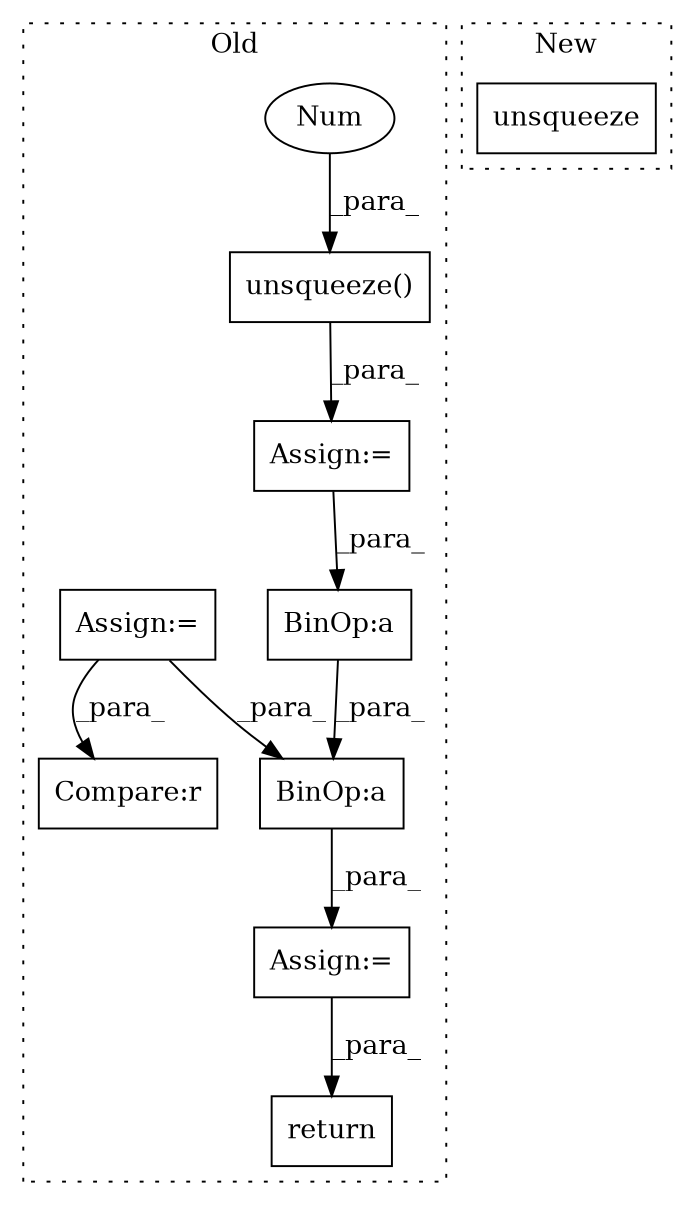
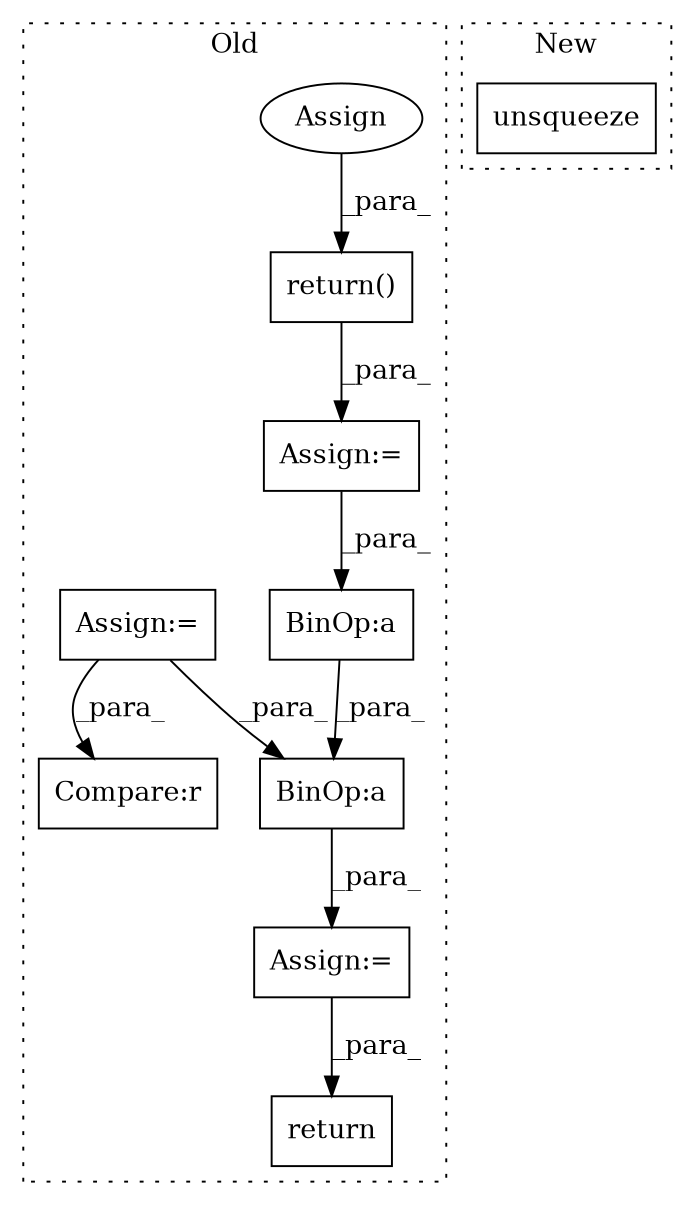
node "Num": label "Num" -> "Assign"
node "unsqueeze()": label "unsqueeze()" -> "return()"
